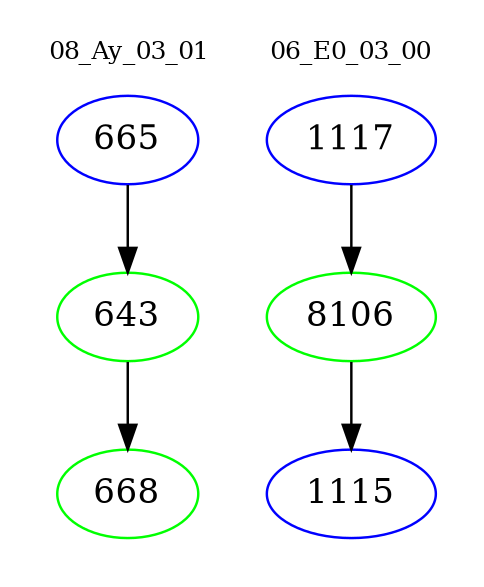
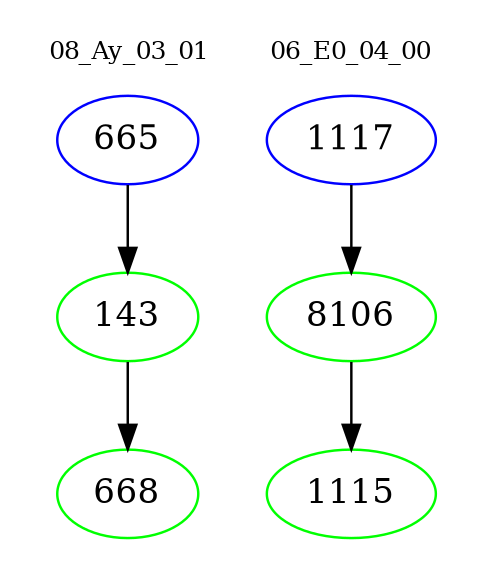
cluster "06_E0_03_00": label "06_E0_03_00" -> "06_E0_04_00"
node "643": label "643" -> "143"
node "1115": color blue -> green
